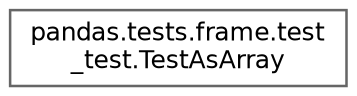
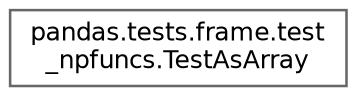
node "pandas.tests.frame.test _test.TestAsArray": label "pandas.tests.frame.test _test.TestAsArray" -> "pandas.tests.frame.test _npfuncs.TestAsArray"
